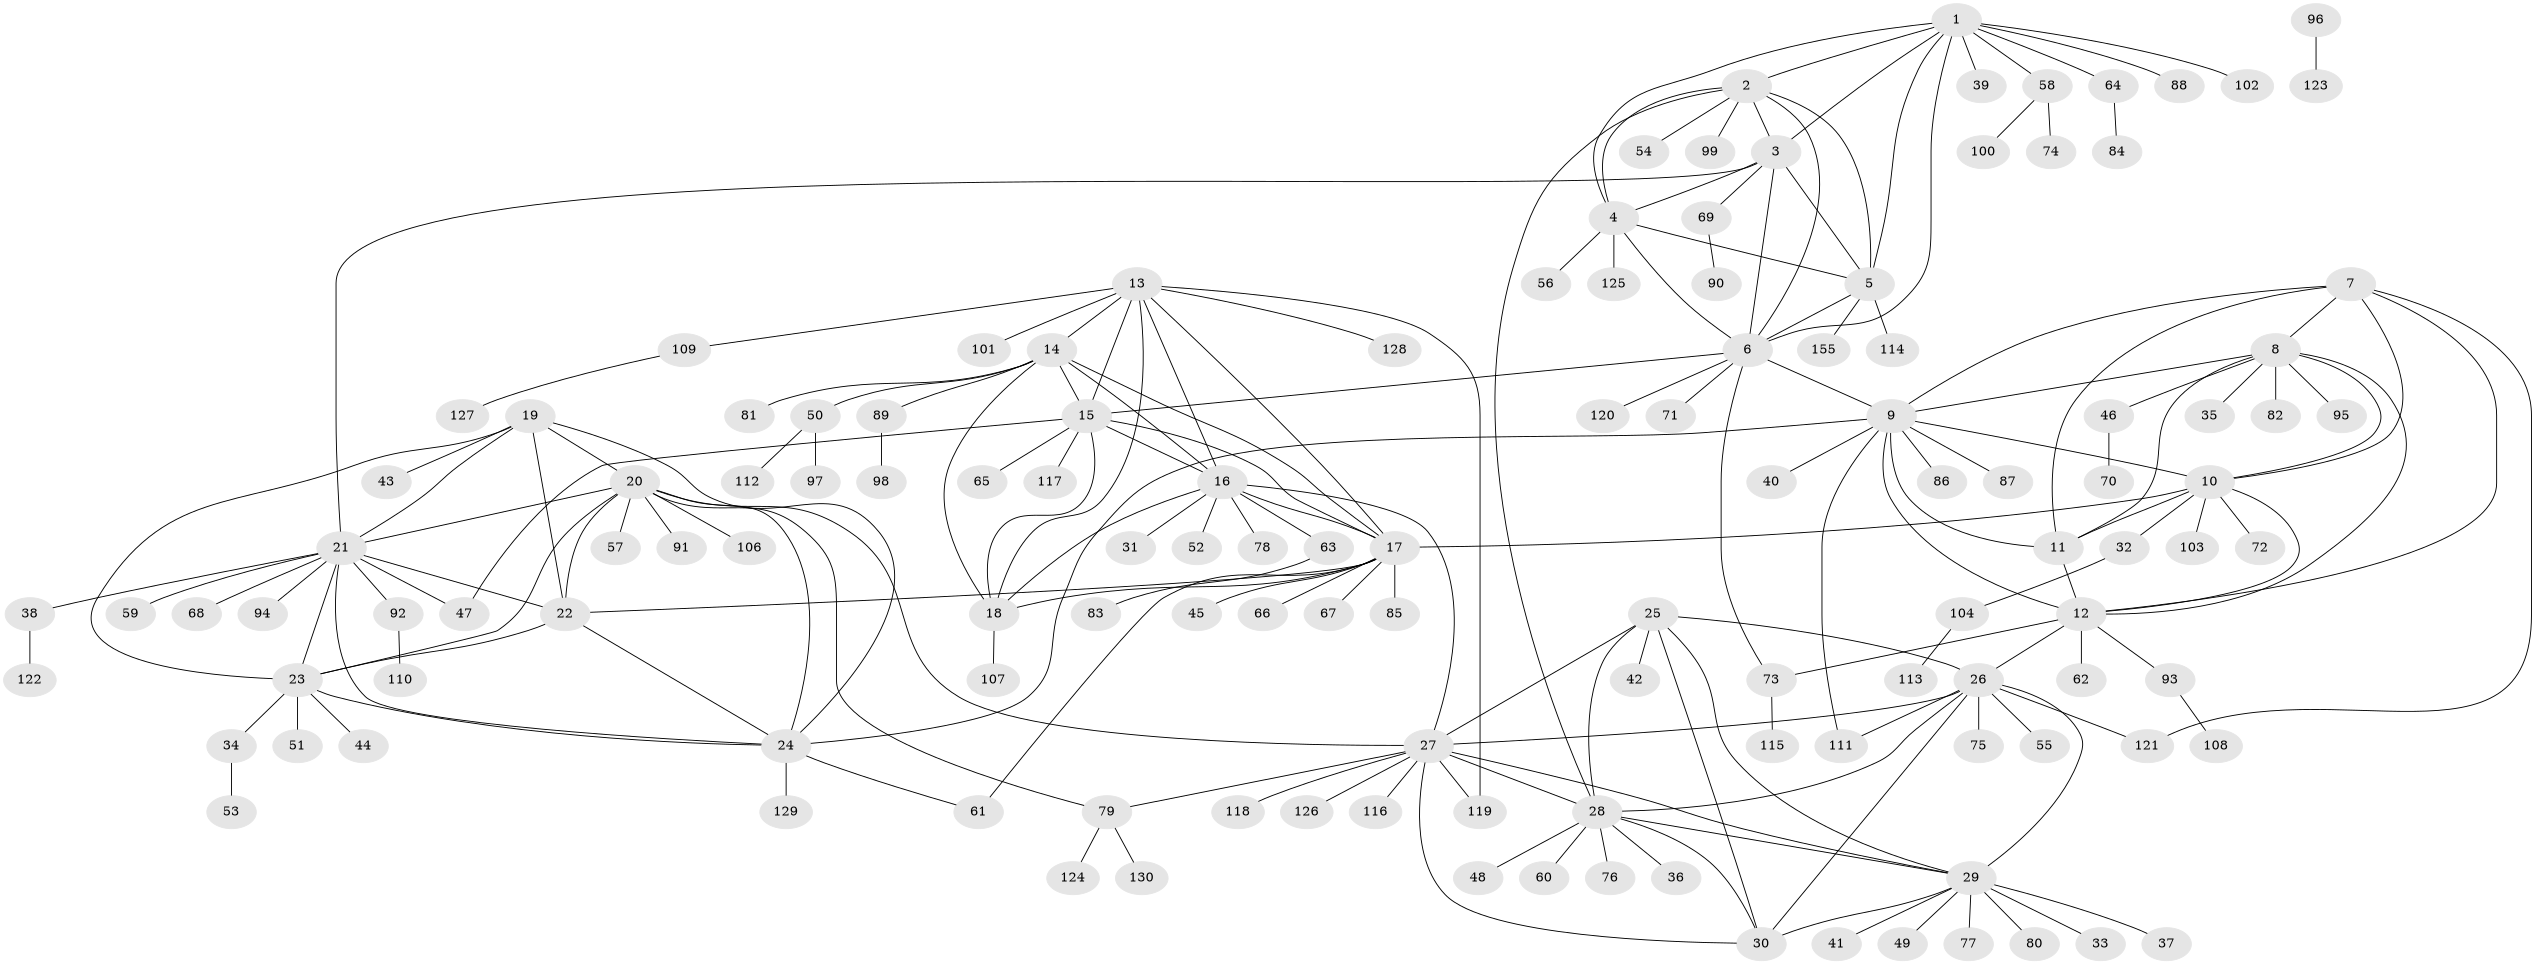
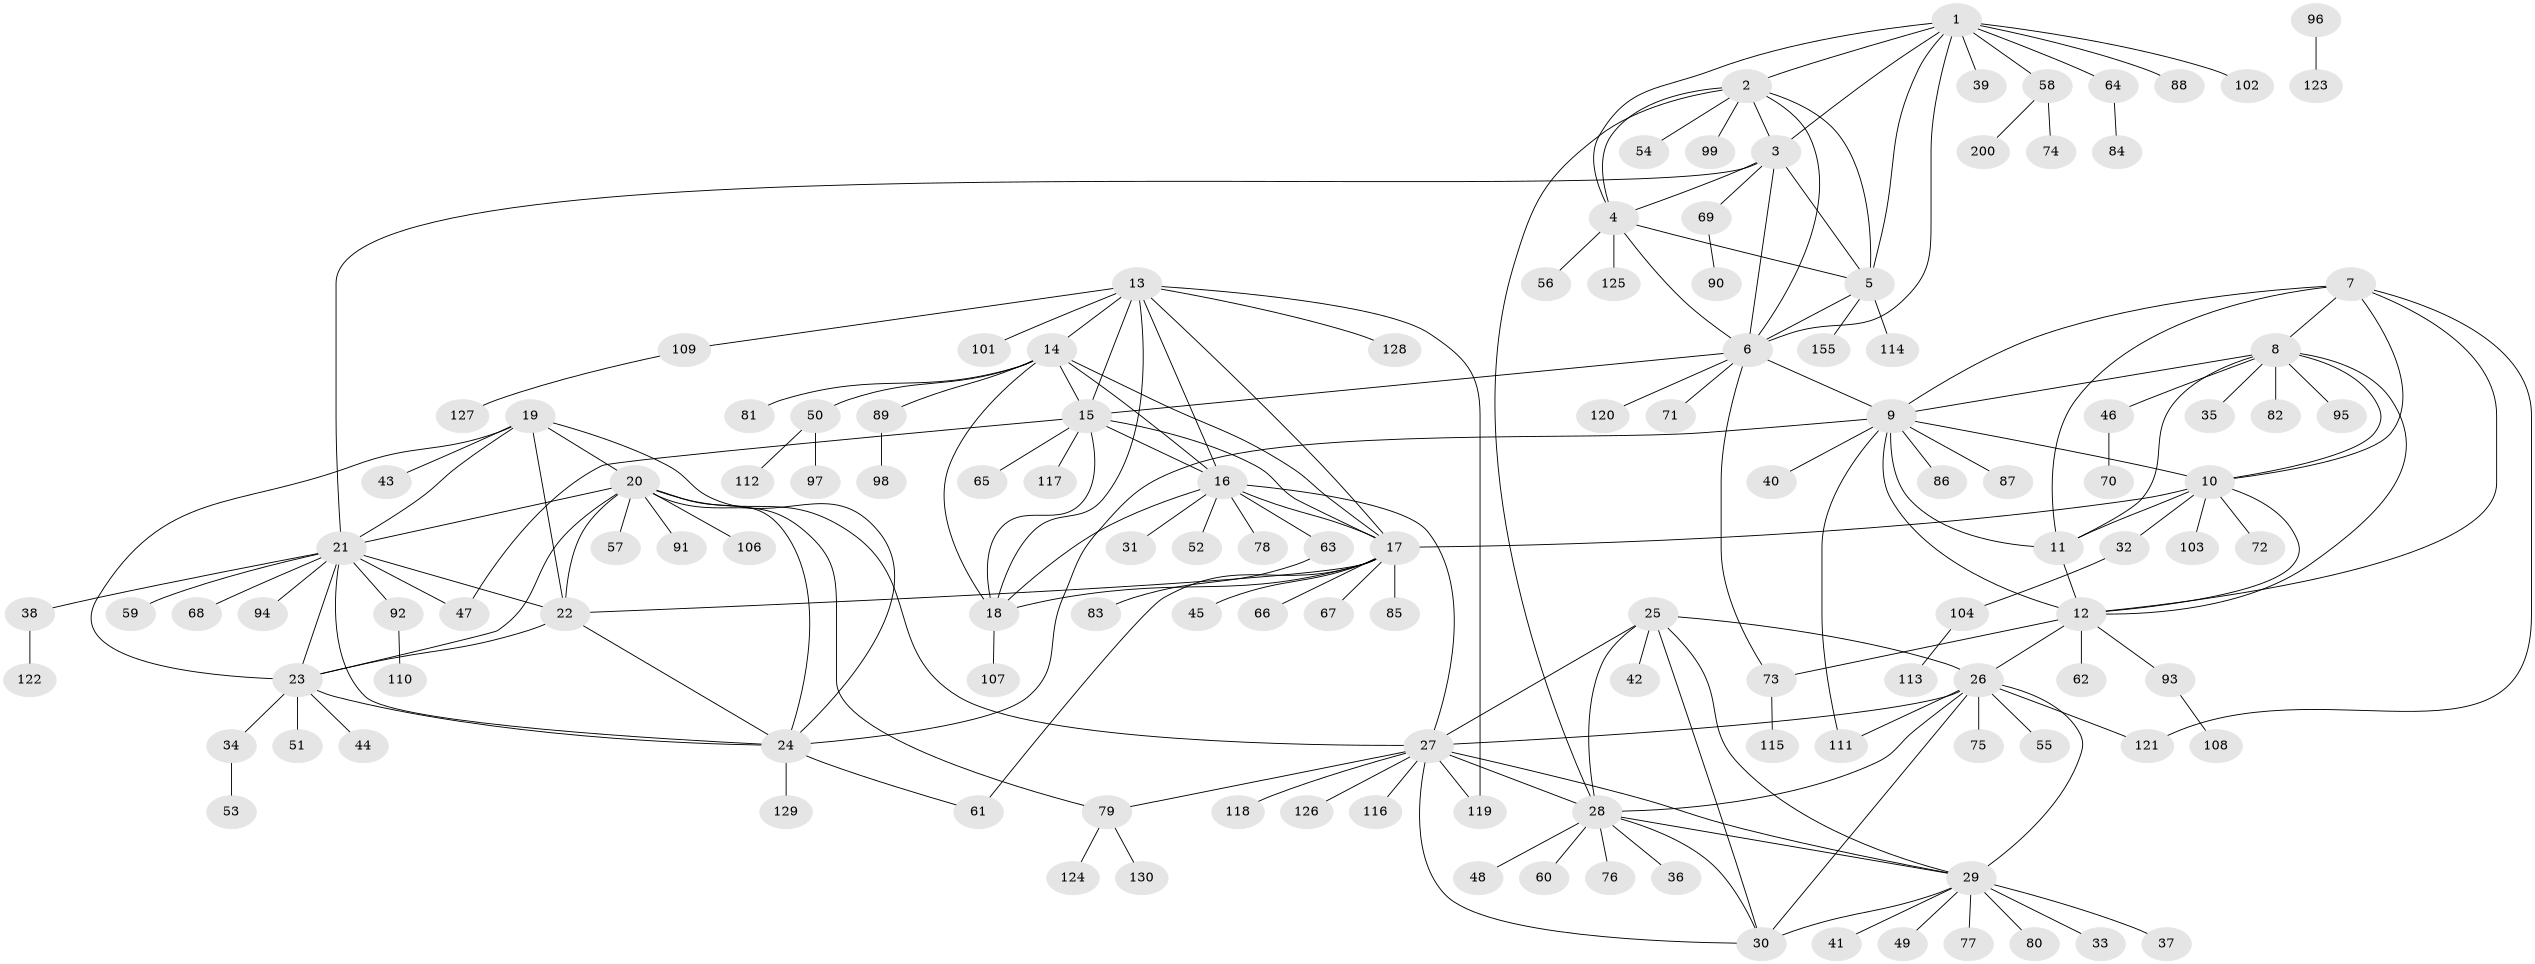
node "100": label "100" -> "200"
